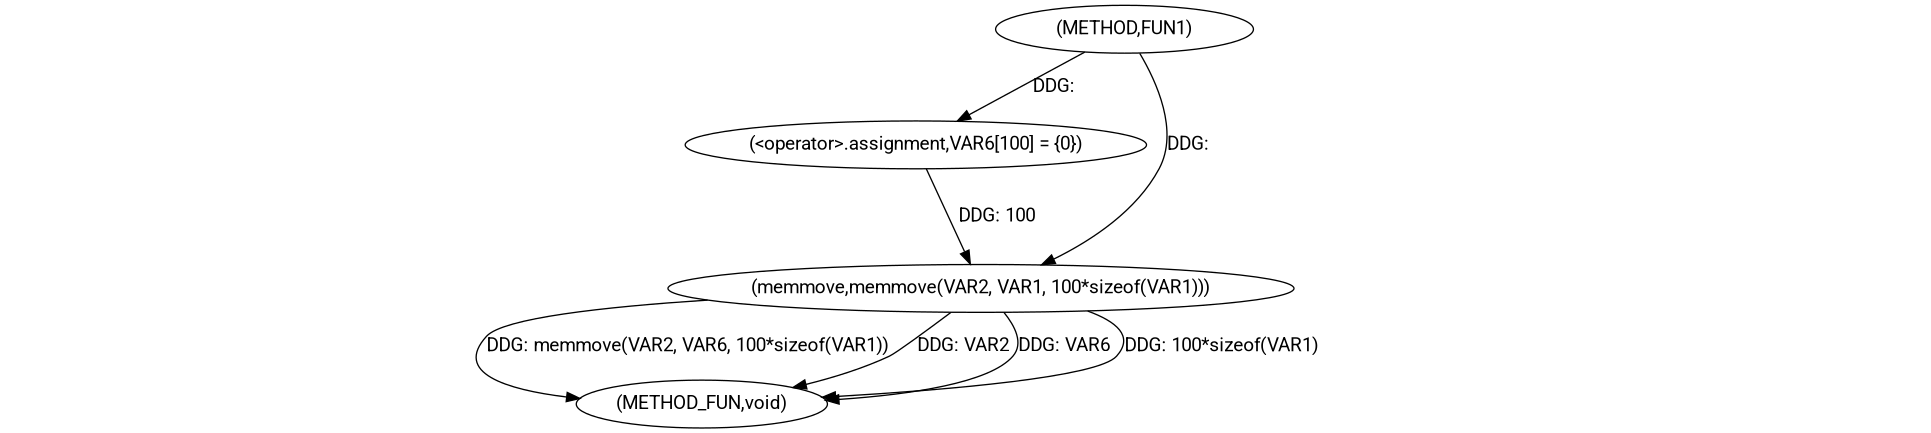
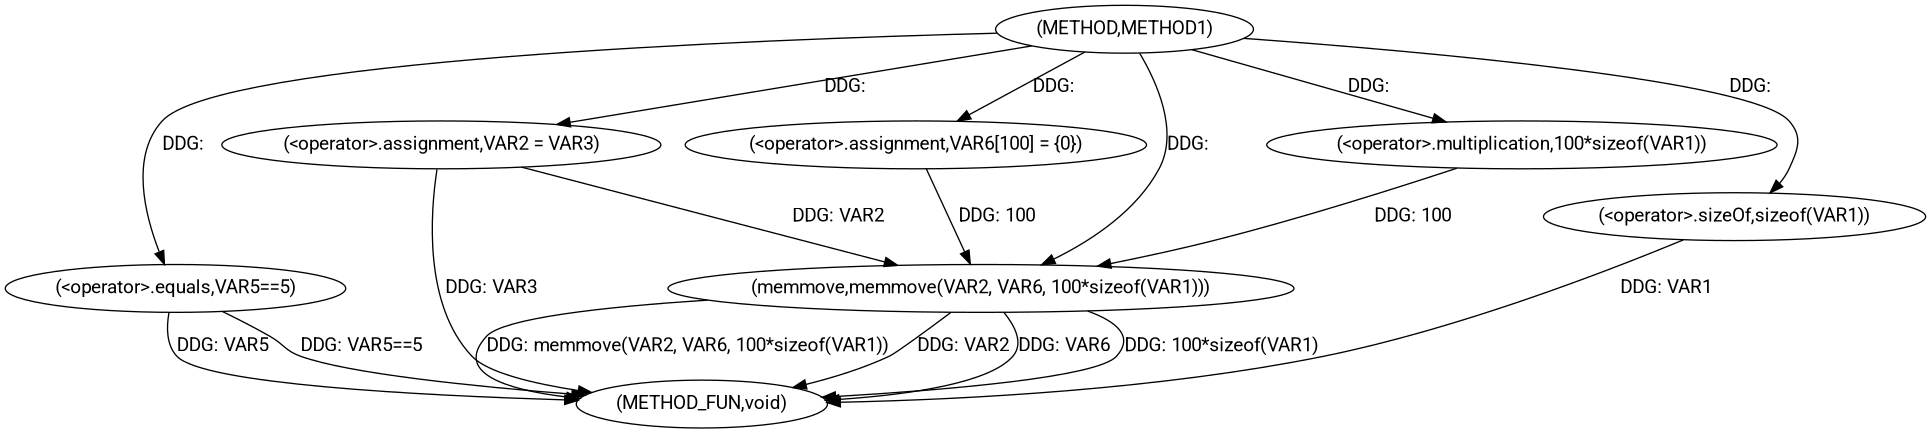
node "(METHOD,FUN1)": label "(METHOD,FUN1)" -> "(METHOD,METHOD1)"
node "(<operator>.assignment,VAR2 = VAR3)": added
node "(<operator>.multiplication,100*sizeof(VAR1))": added
node "(<operator>.sizeOf,sizeof(VAR1))": added
node "(<operator>.equals,VAR5==5)": added
node "(memmove,memmove(VAR2, VAR1, 100*sizeof(VAR1)))": label "(memmove,memmove(VAR2, VAR1, 100*sizeof(VAR1)))" -> "(memmove,memmove(VAR2, VAR6, 100*sizeof(VAR1)))"
